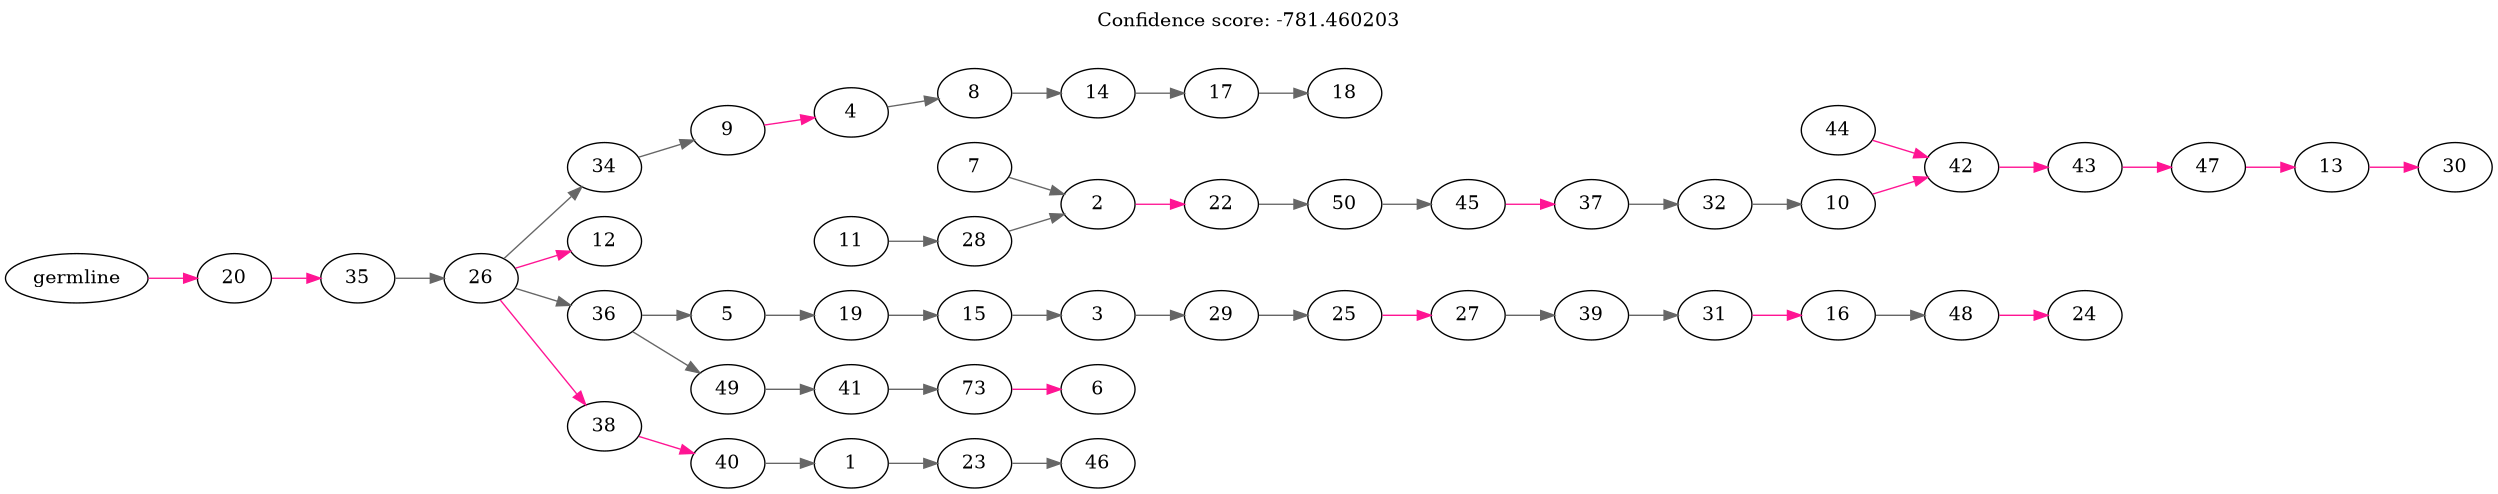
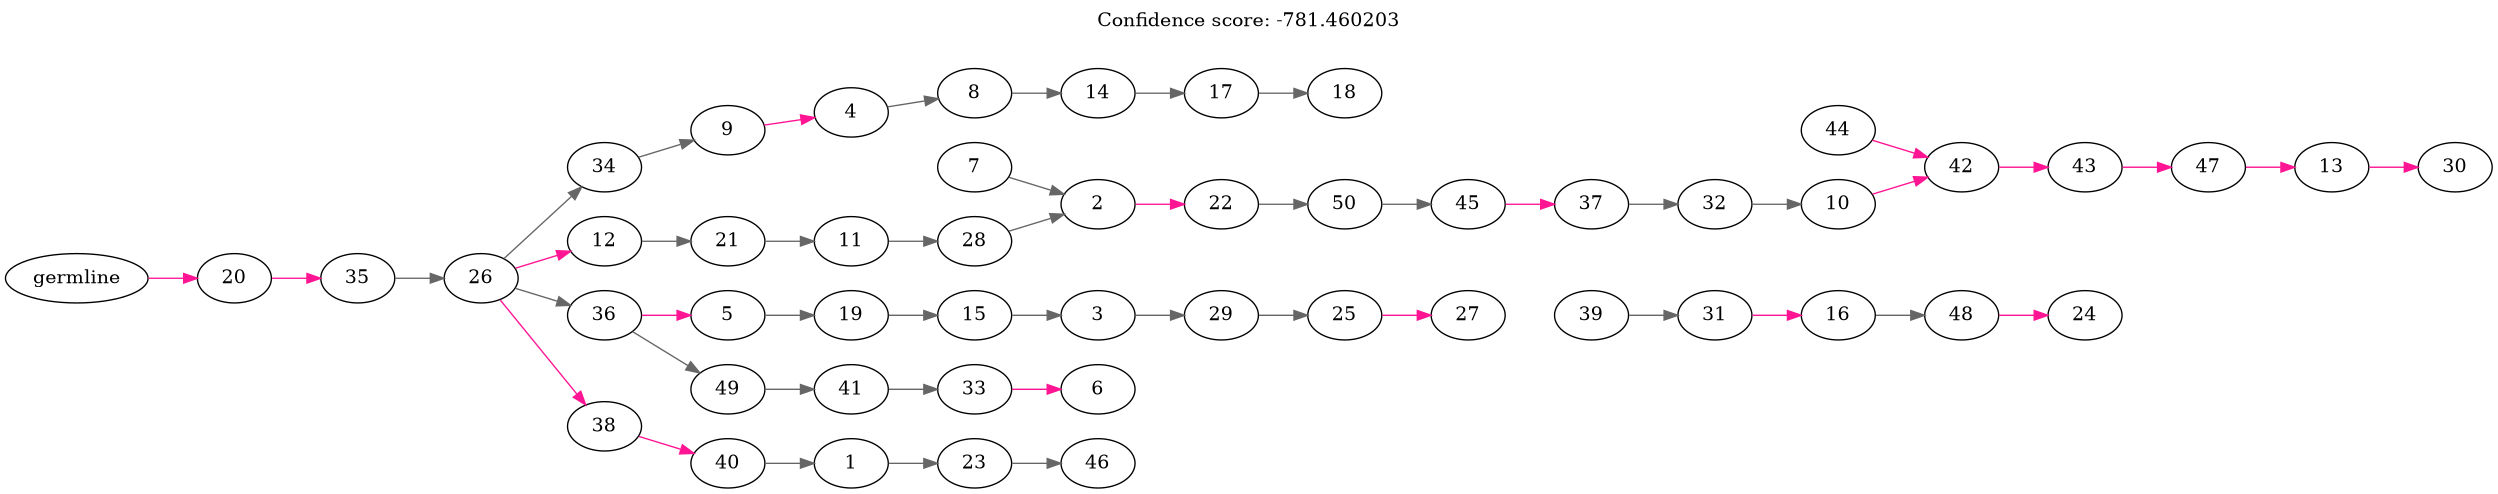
node "21": added
edge "36" -> "5": color gray40 -> deeppink
edge "27" -> "39": removed
node "73": label "73" -> "33"
